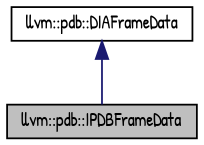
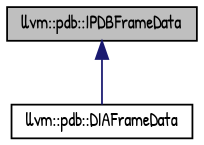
edge "llvm::pdb::IPDBFrameData" -> "llvm::pdb::DIAFrameData": reversed
